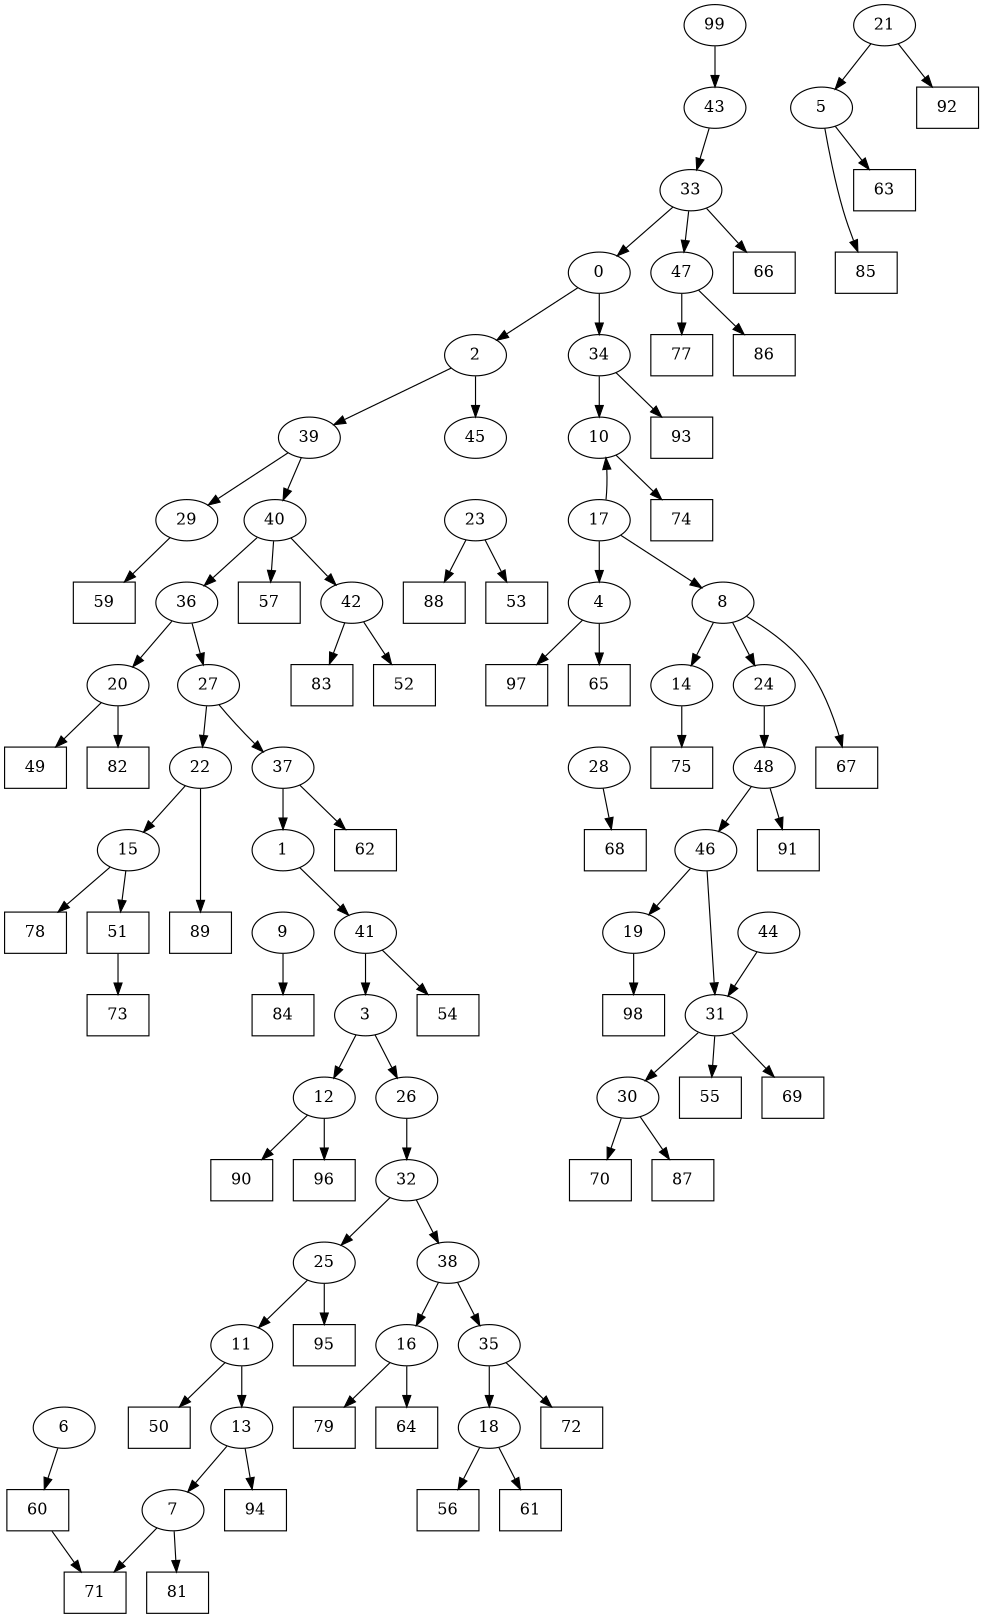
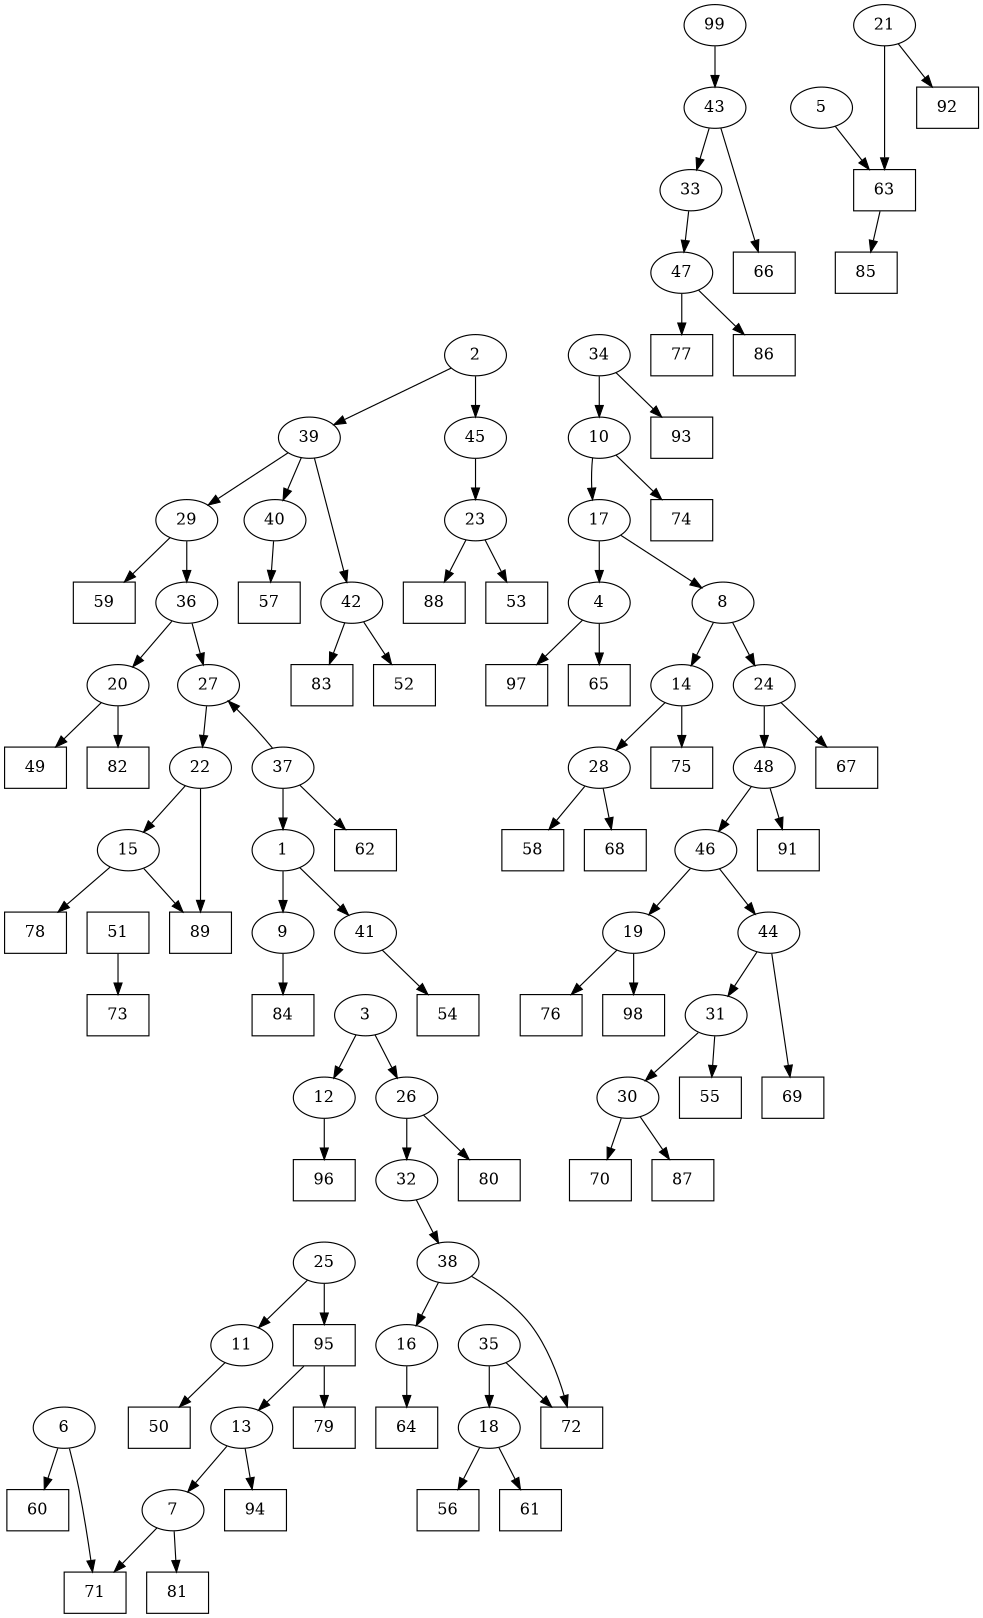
edge "21" -> "5": now "21" -> "63"
edge "5" -> "85": now "63" -> "85"
edge "33" -> "66": now "43" -> "66"
node "0": removed
edge "45" -> "23": added
edge "17" -> "10": reversed
edge "40" -> "42": now "39" -> "42"
edge "40" -> "36": now "29" -> "36"
edge "8" -> "67": now "24" -> "67"
edge "14" -> "28": added
edge "27" -> "37": reversed
node "58": added
edge "15" -> "51": now "15" -> "89"
edge "1" -> "9": added
edge "46" -> "31": now "46" -> "44"
edge "41" -> "3": removed
node "76": added
edge "31" -> "69": now "44" -> "69"
node "90": removed
node "80": added
edge "32" -> "25": removed
edge "38" -> "35": now "38" -> "72"
edge "11" -> "13": now "95" -> "13"
edge "16" -> "79": now "95" -> "79"
edge "60" -> "71": now "6" -> "71"
